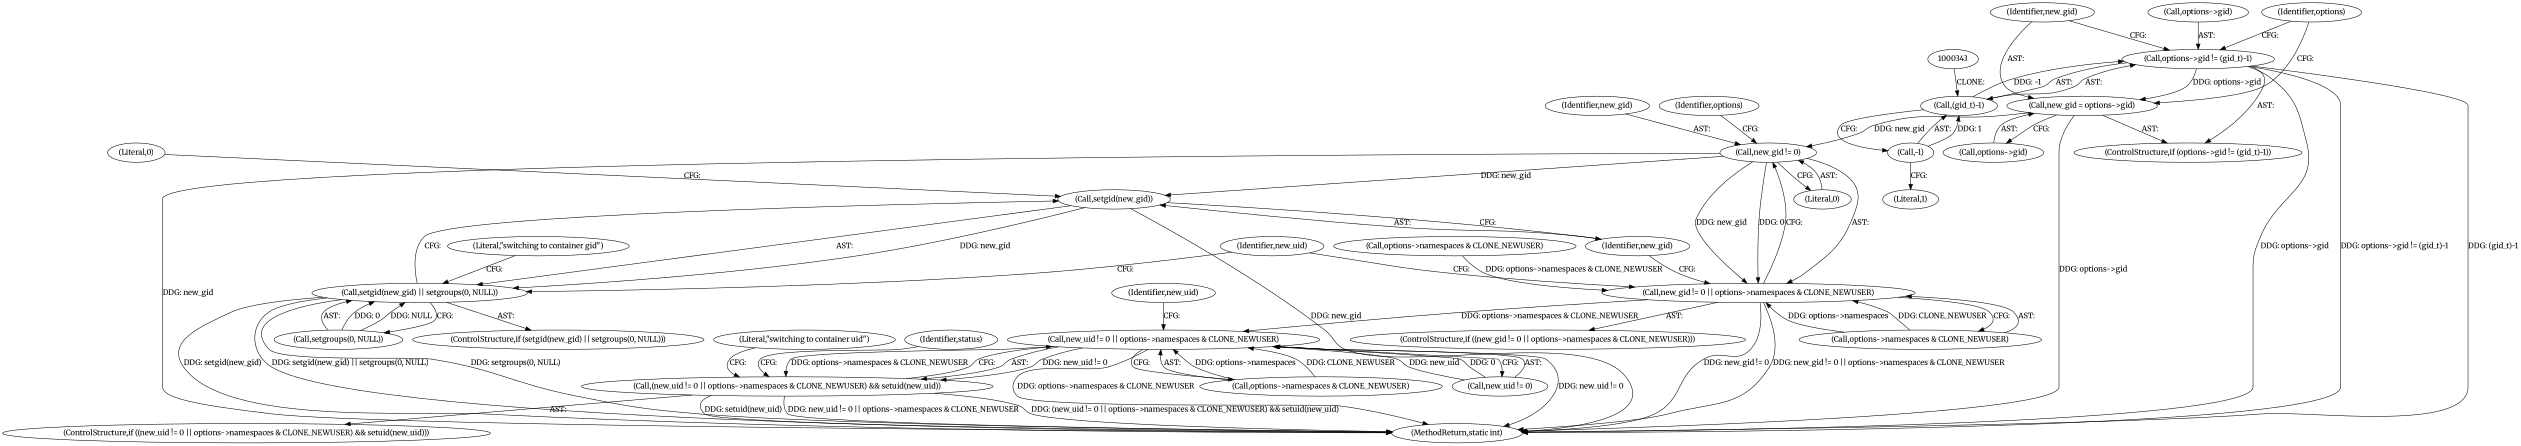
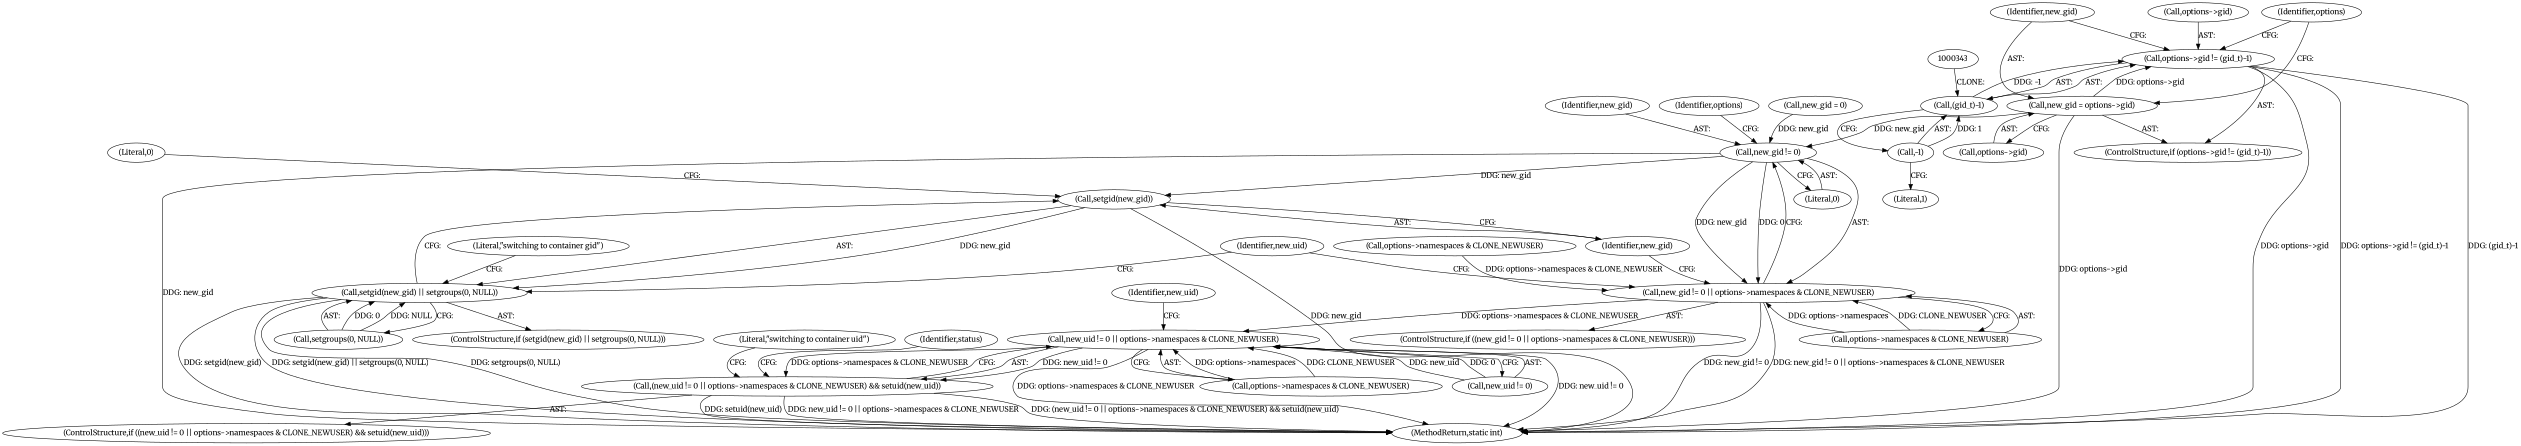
edge "(Call,options->gid != (gid_t)-1)" -> "(Call,new_gid = options->gid)": reversed
node "(Call,new_gid = 0)": added
